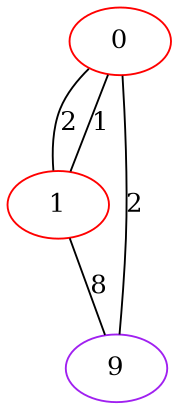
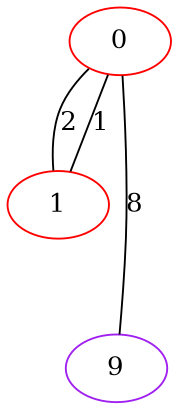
edge "0" -- "9": label "2" -> "8"
edge "1" -- "9": removed, label "8"
